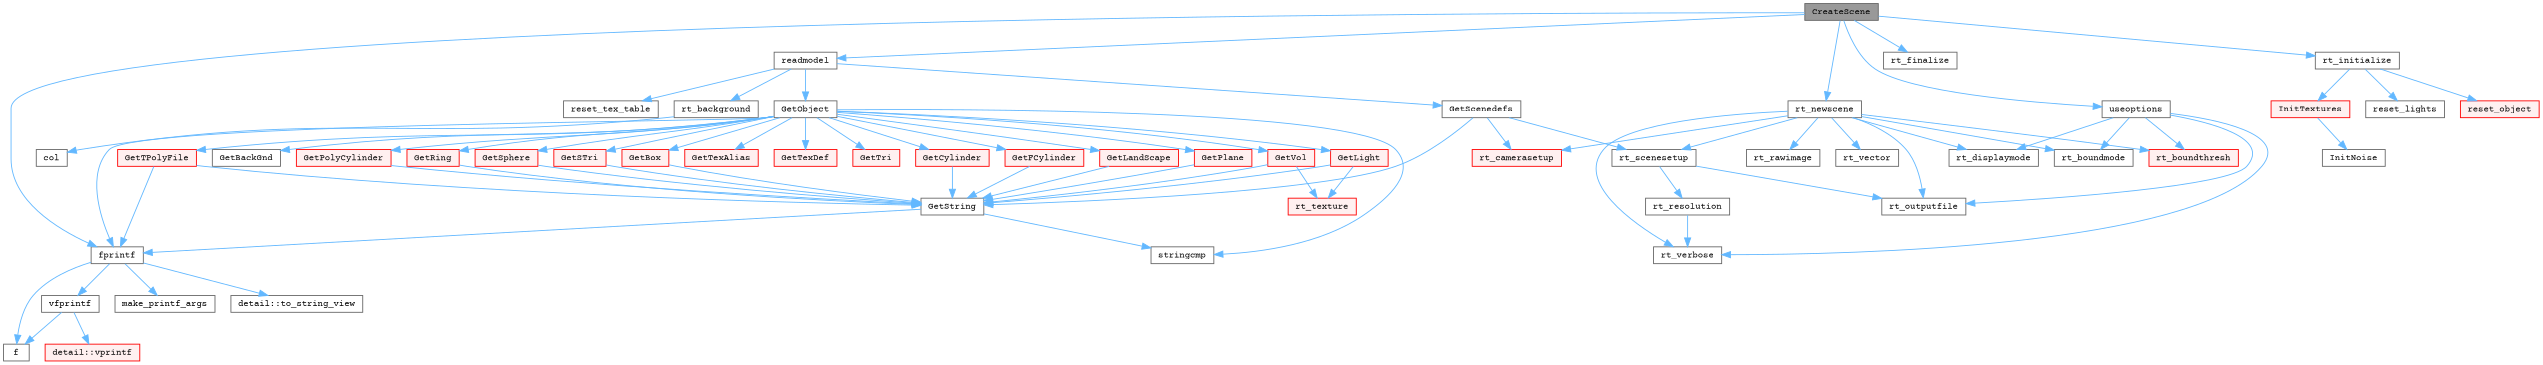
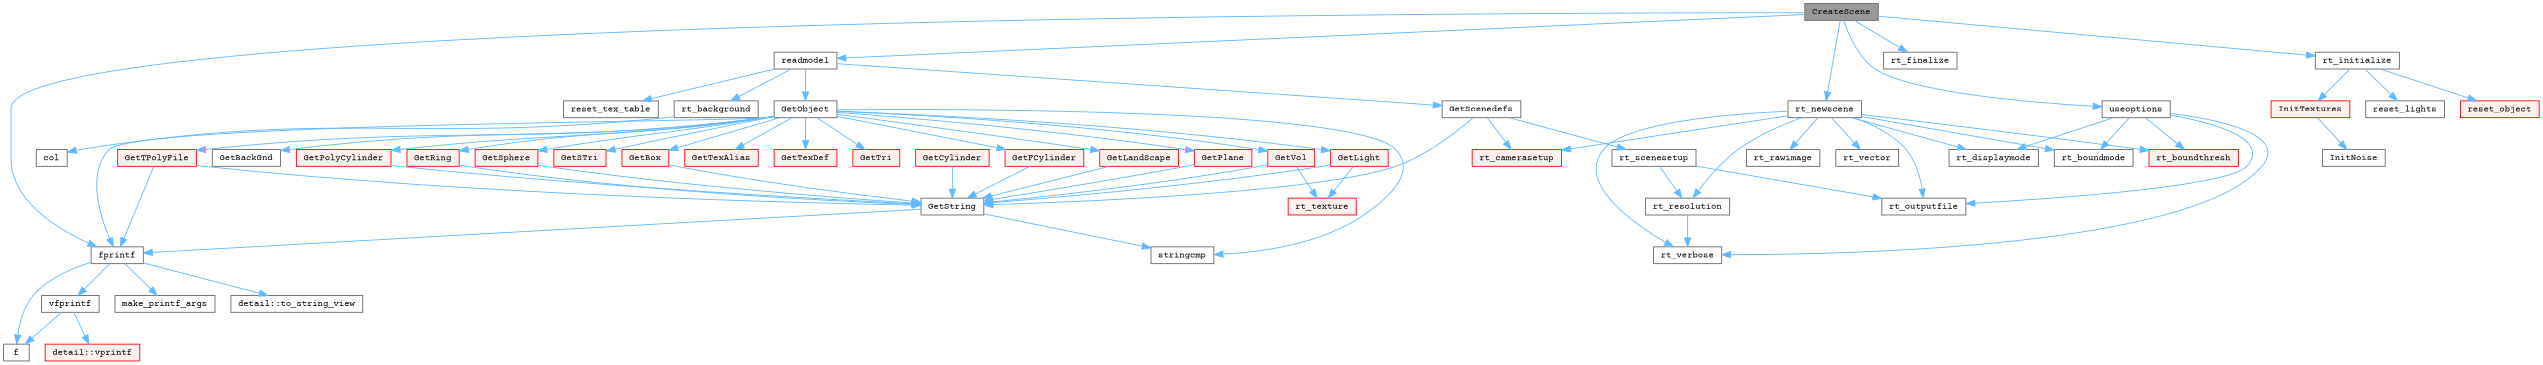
edge "GetObject" -> "GetCylinder": removed
edge "rt_newscene" -> "rt_scenesetup": now "rt_newscene" -> "rt_resolution"
edge "GetSTri" -> "GetString": removed
